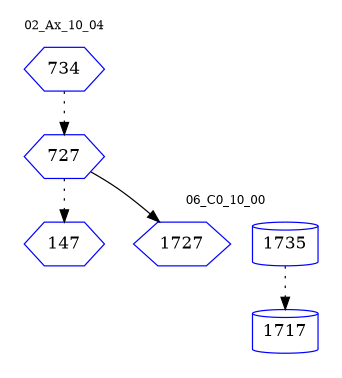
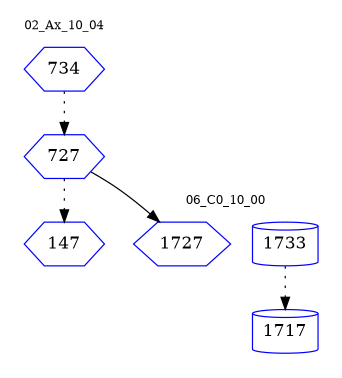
node "1735": label "1735" -> "1733"
